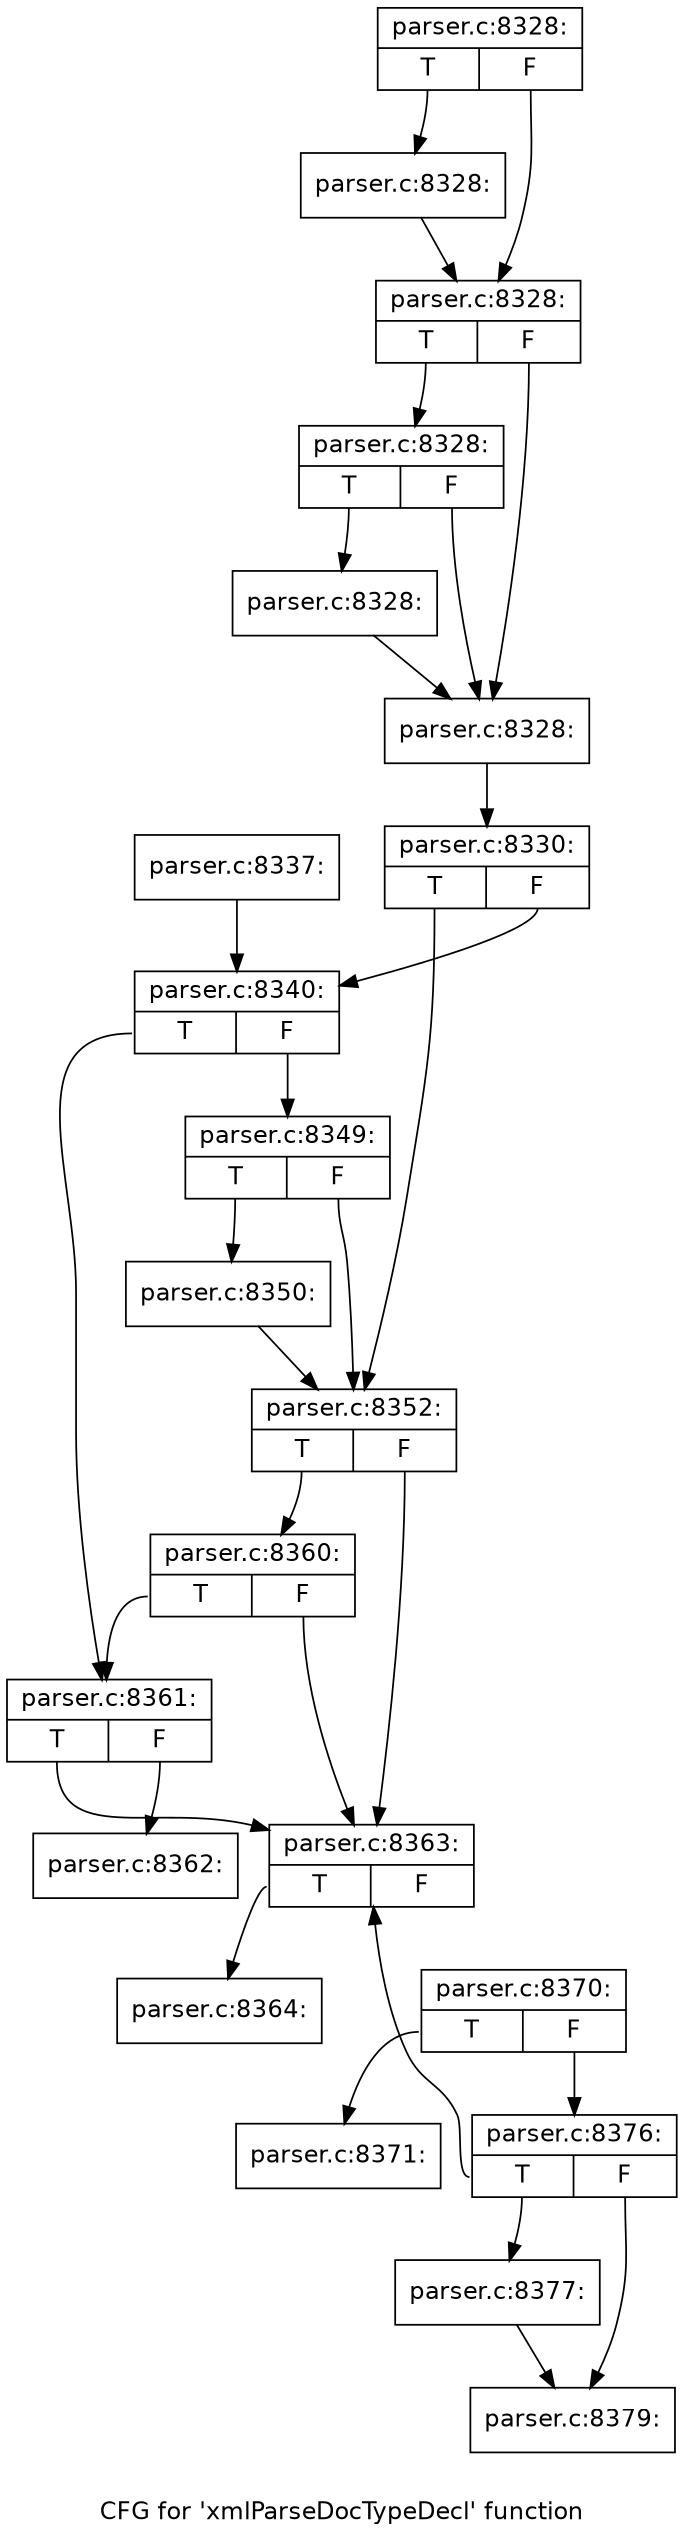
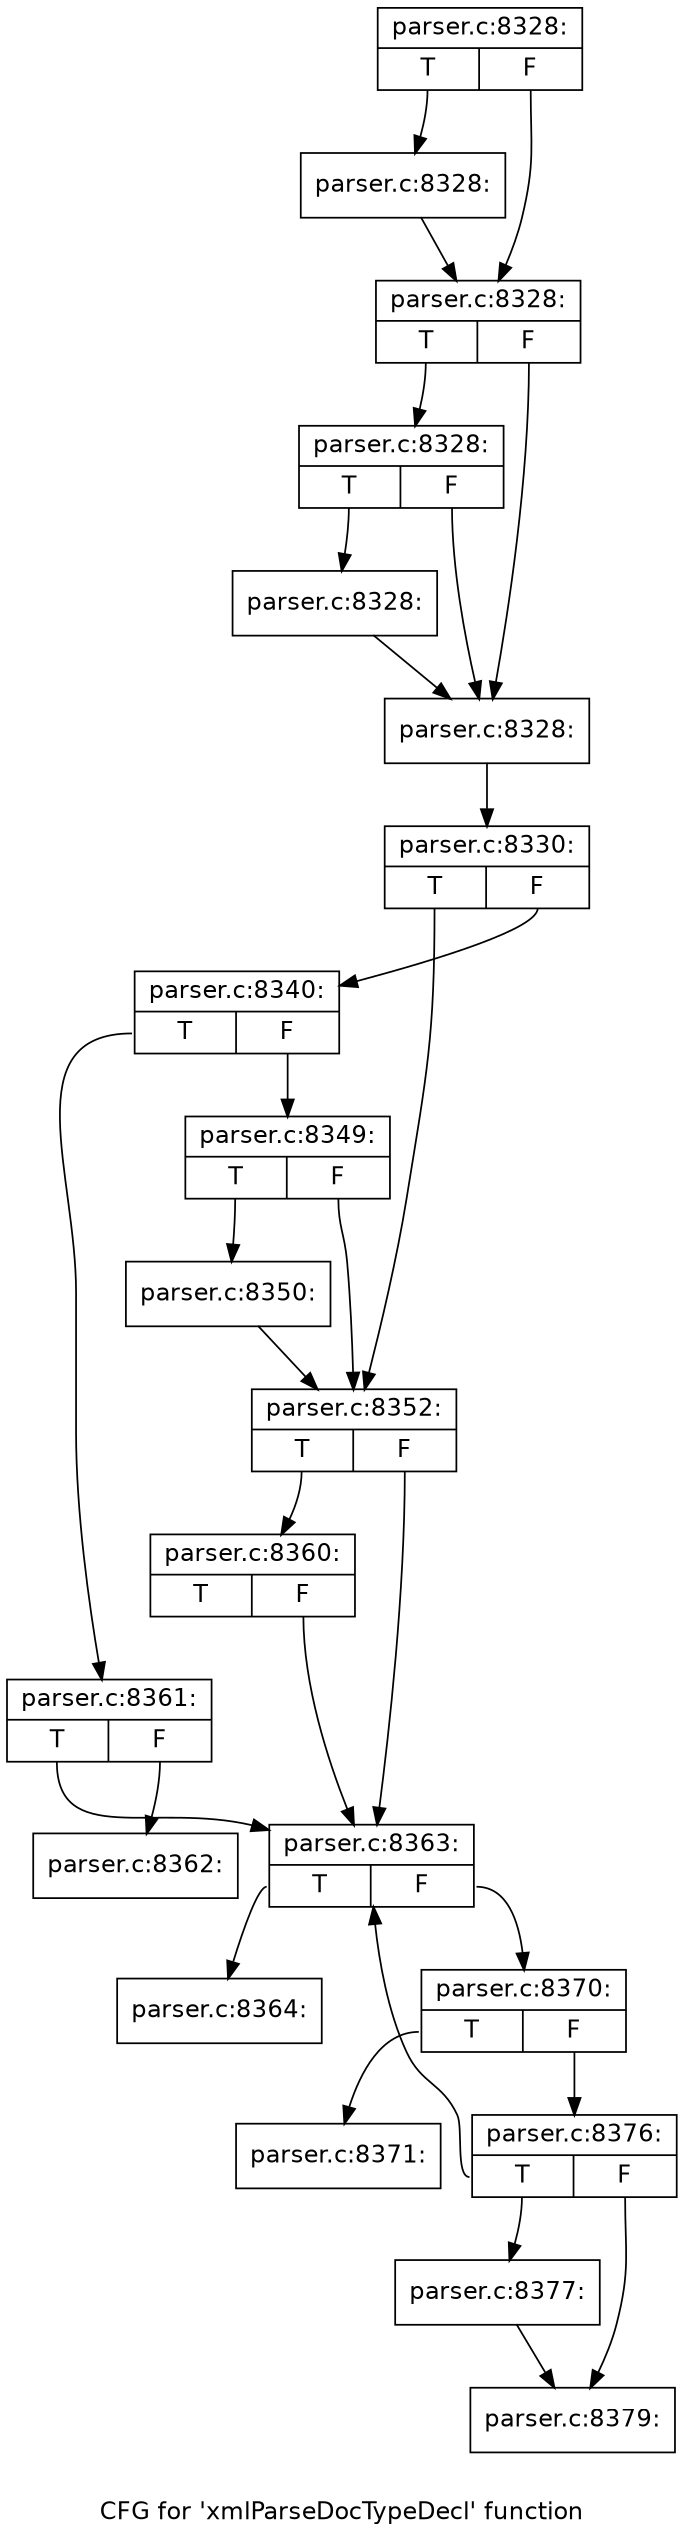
node "parser.c:8337:": removed
edge "parser.c:8360:" -> "parser.c:8361:": removed
edge "parser.c:8363:" -> "parser.c:8370:": added
